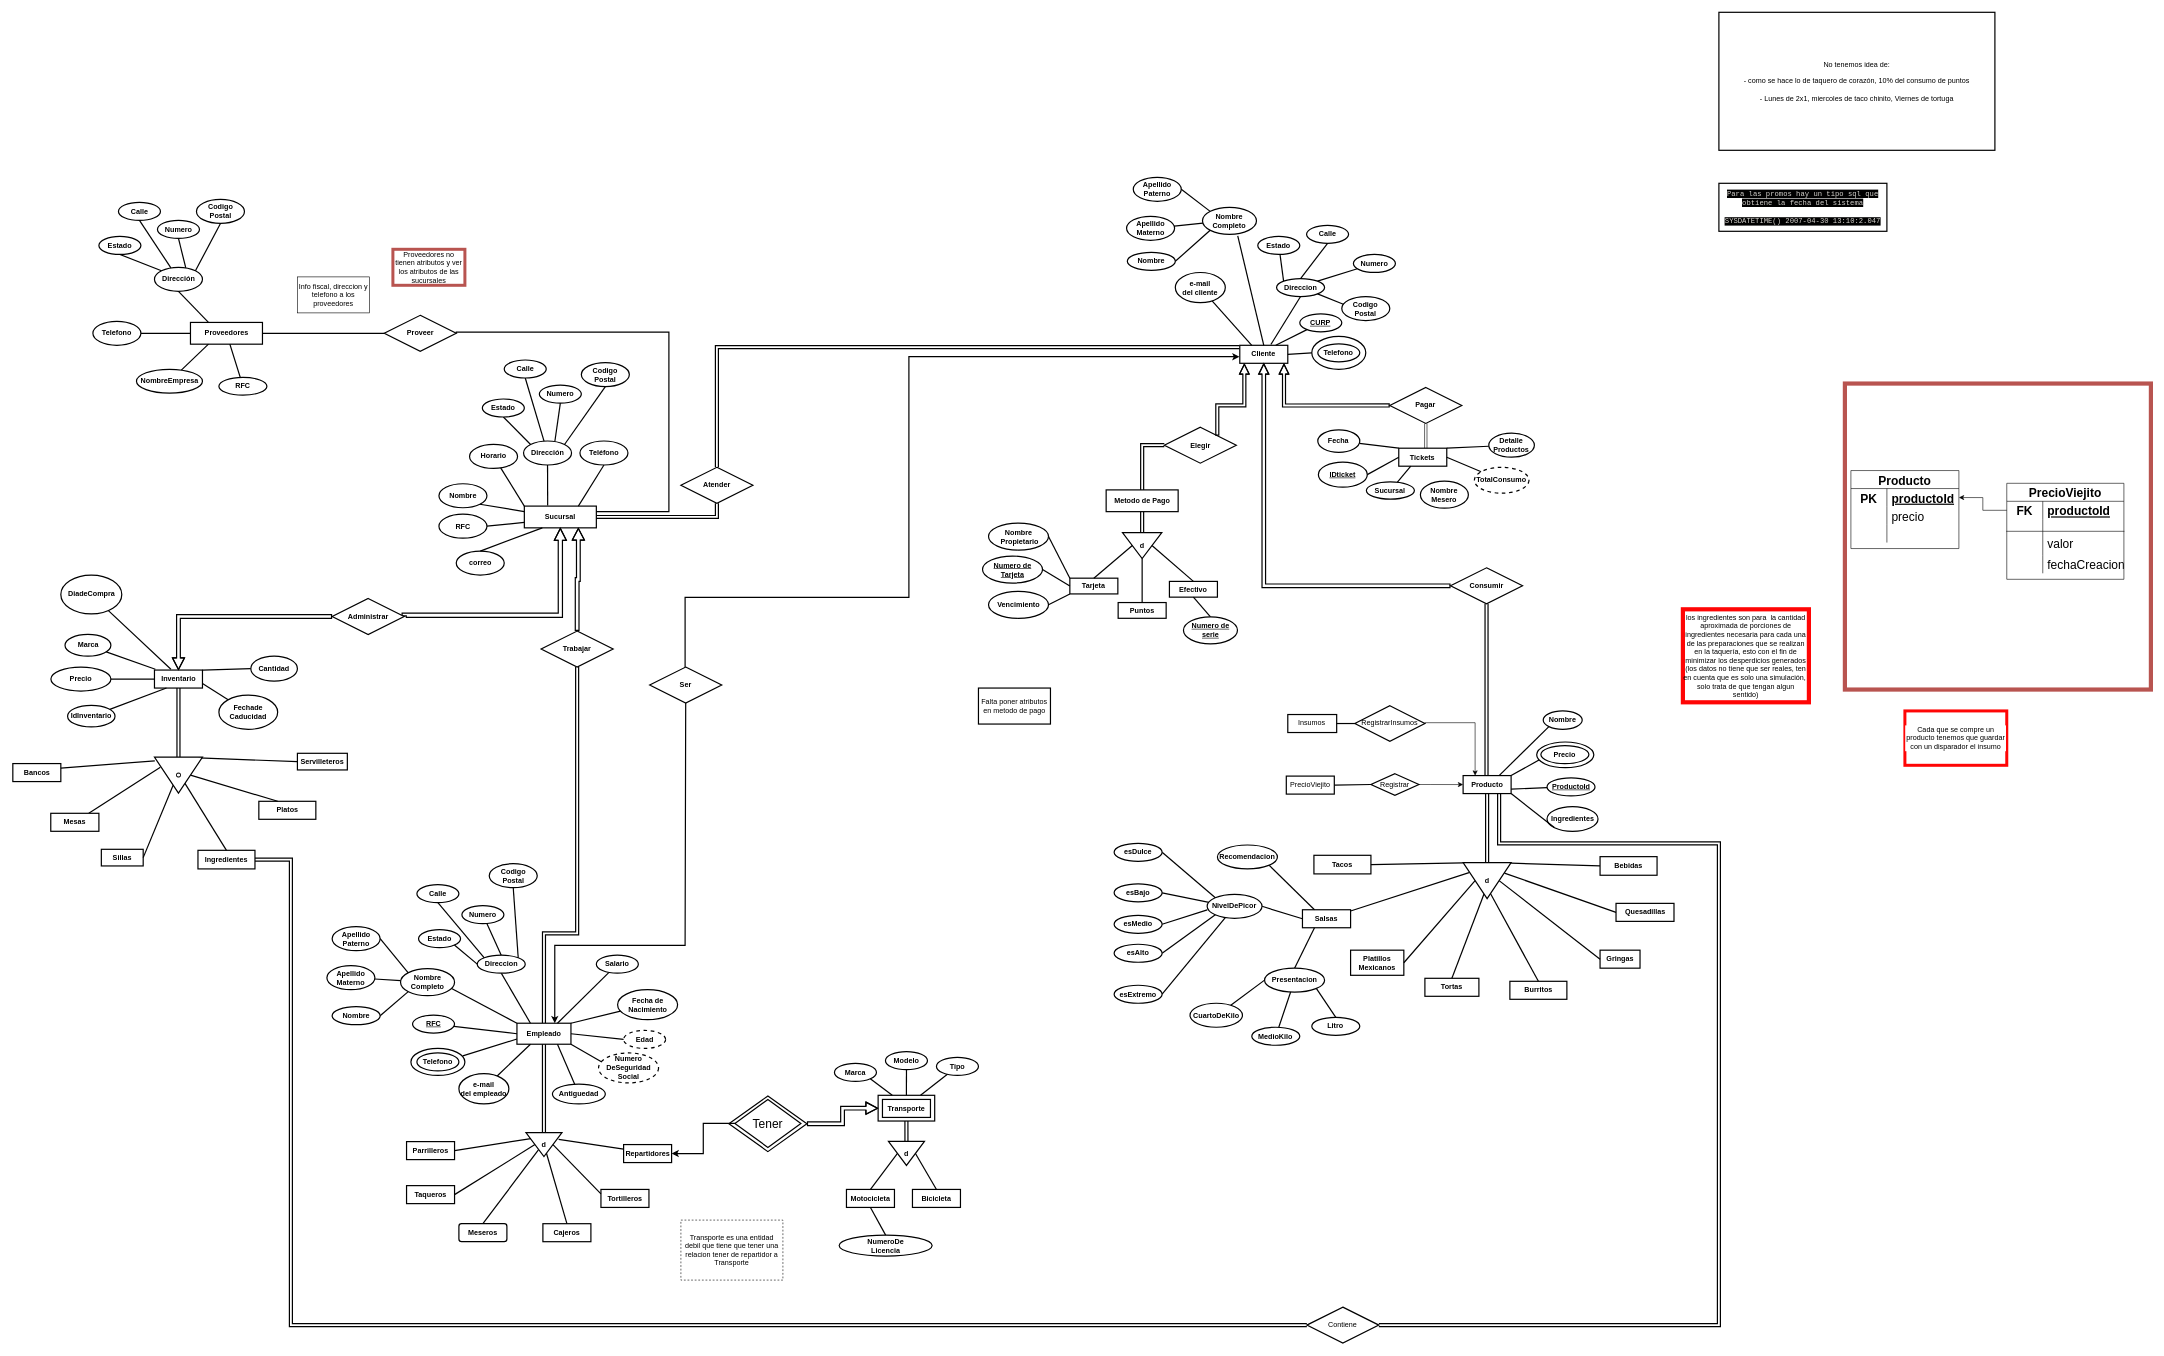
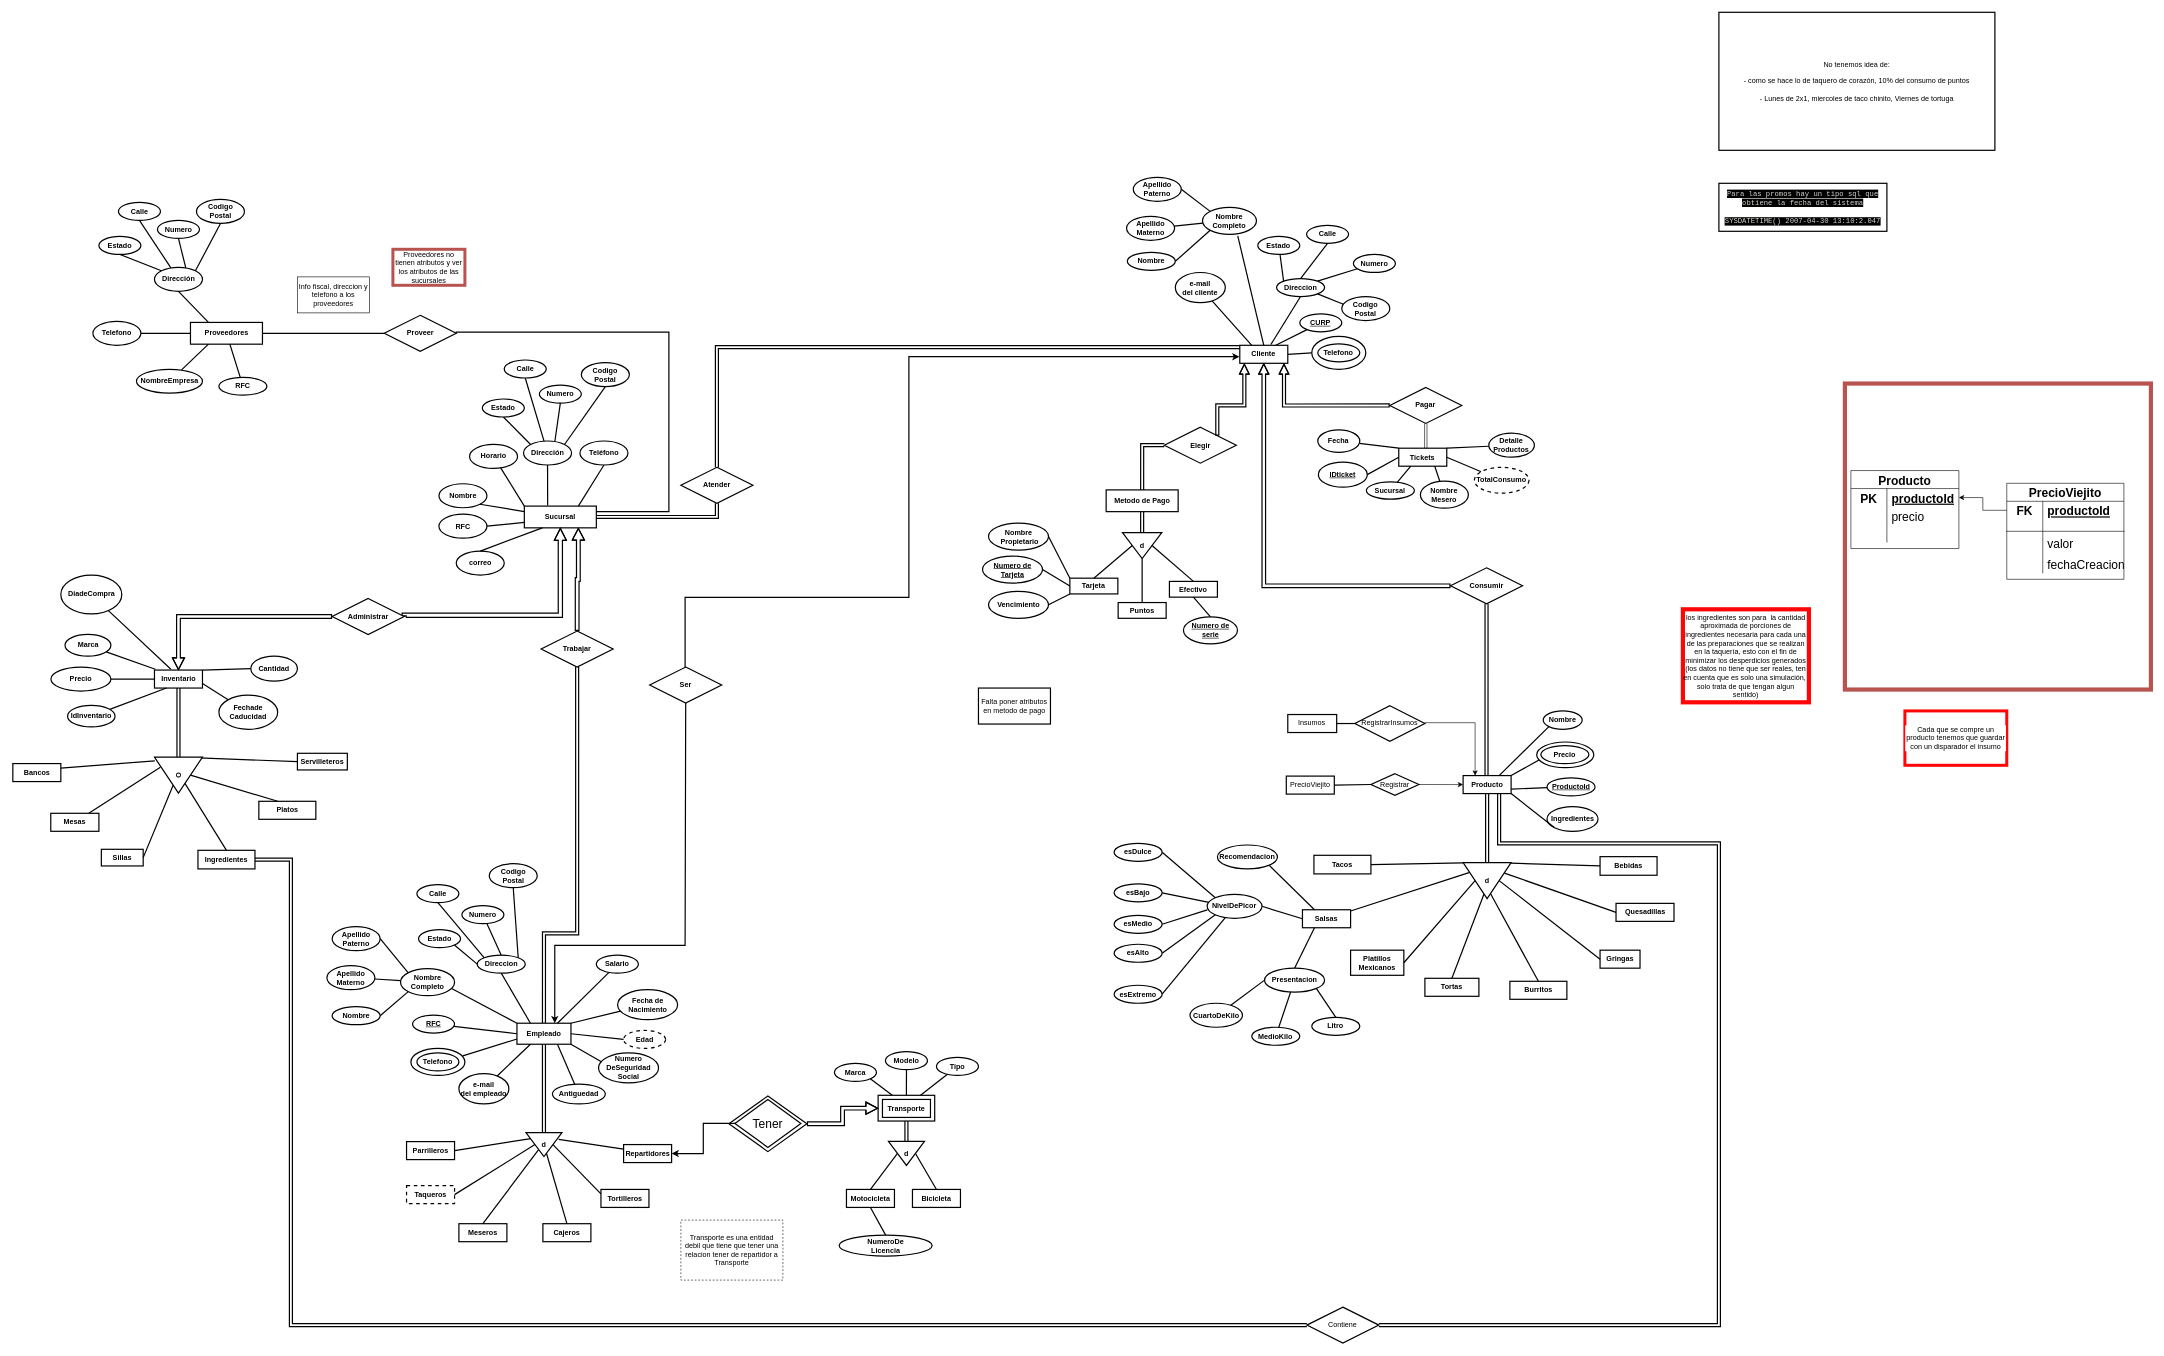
edge "Tickets" -- "Nombre Mesero": added
node "Numero DeSeguridad Social": style dashed -> solid
node "Taqueros": style solid -> dashed
node "Meseros": shape rounded rectangle -> rectangle
